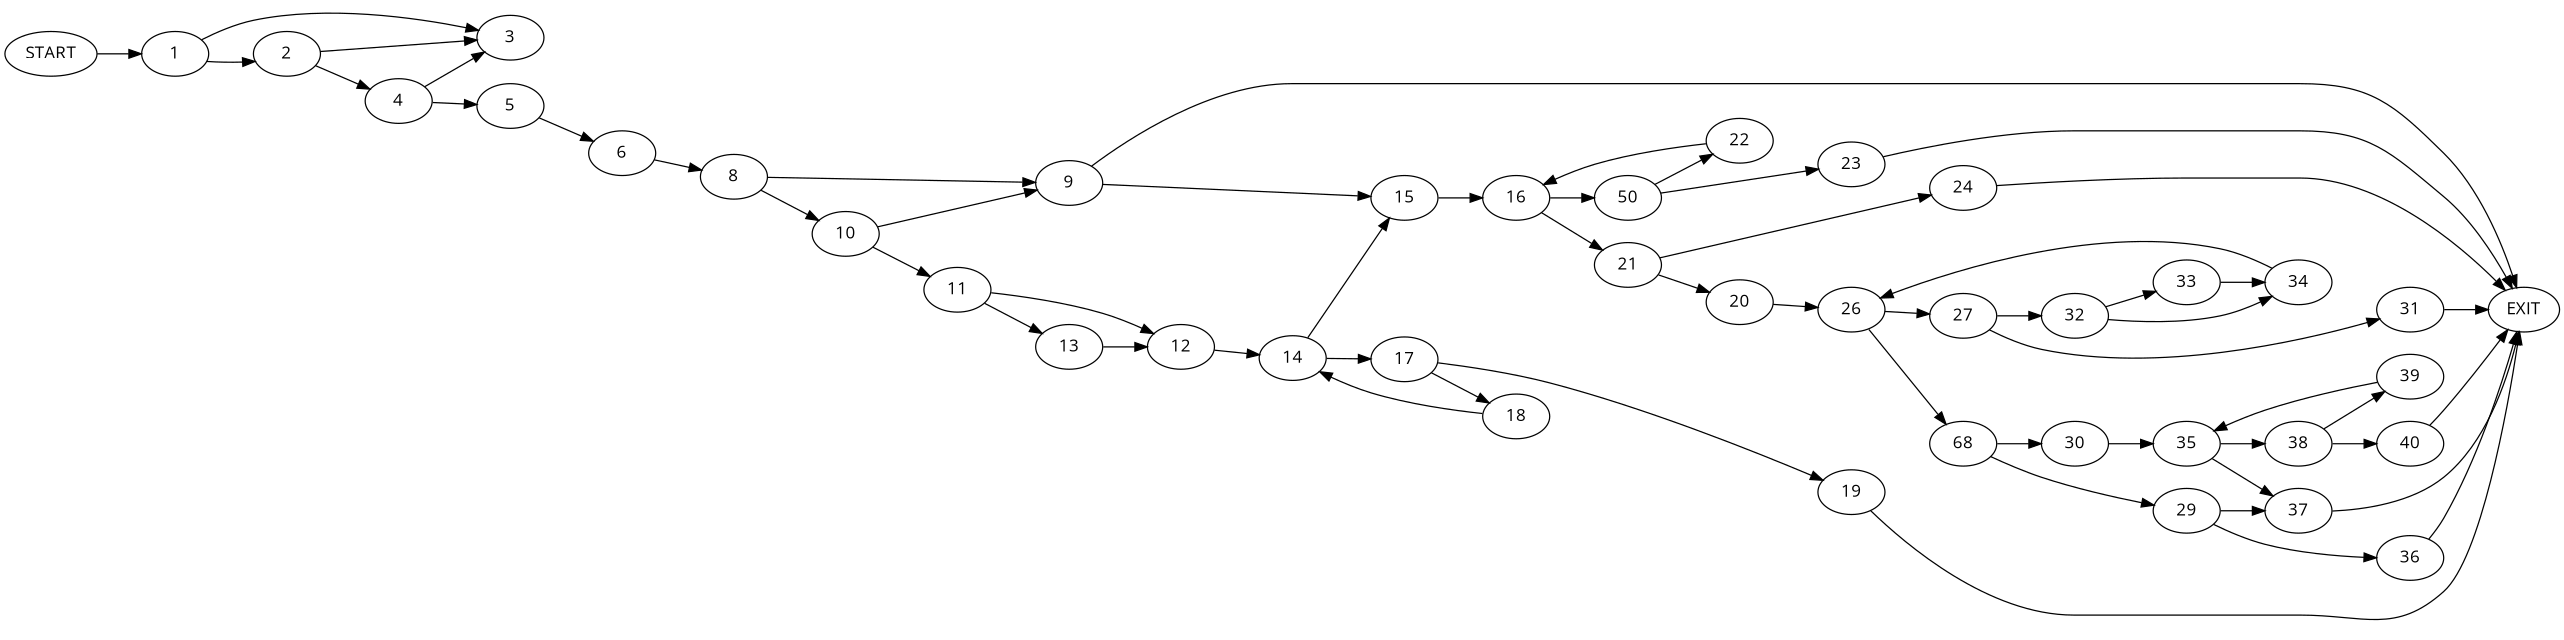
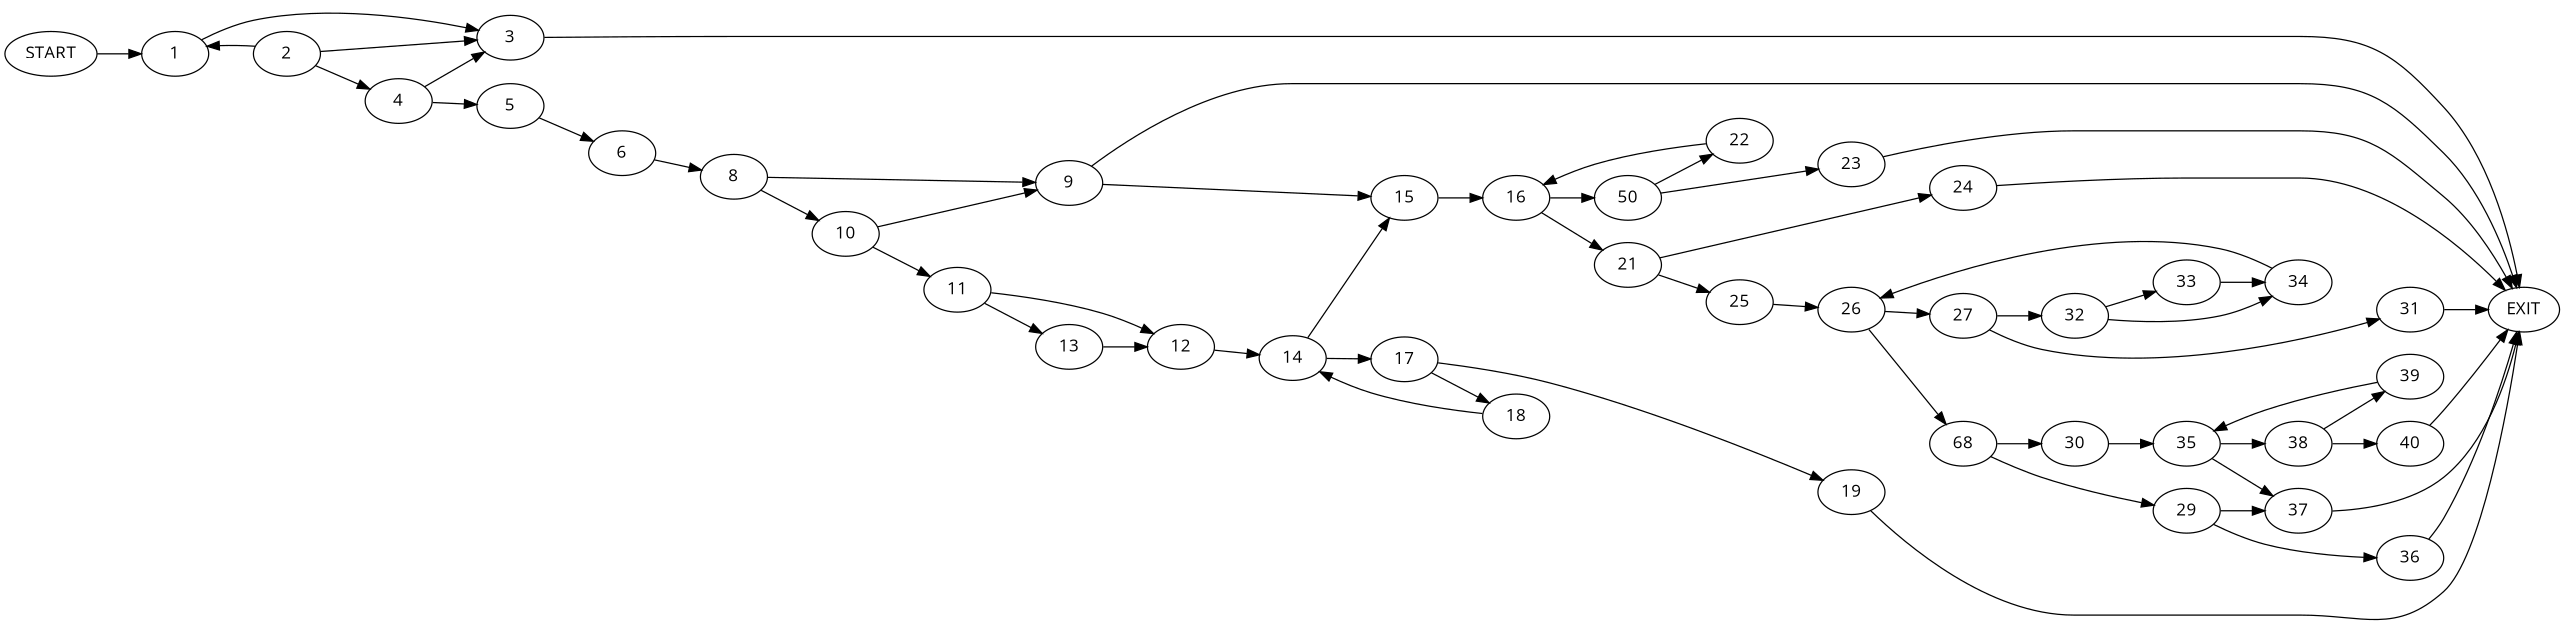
edge "3" -> "EXIT": added
edge "1" -> "2": reversed
node "20": label "20" -> "25"
